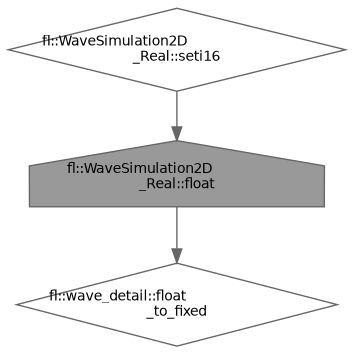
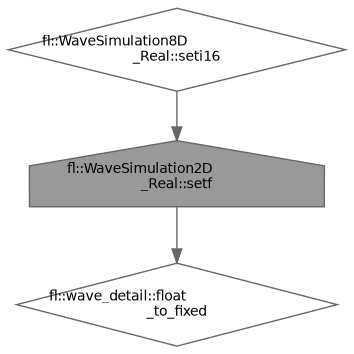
node "fl::WaveSimulation2D _Real::seti16": label "fl::WaveSimulation2D _Real::seti16" -> "fl::WaveSimulation8D _Real::seti16"
node "fl::WaveSimulation2D _Real::float": label "fl::WaveSimulation2D _Real::float" -> "fl::WaveSimulation2D _Real::setf"
